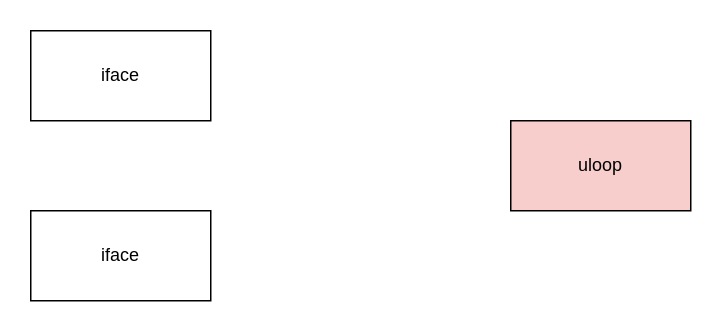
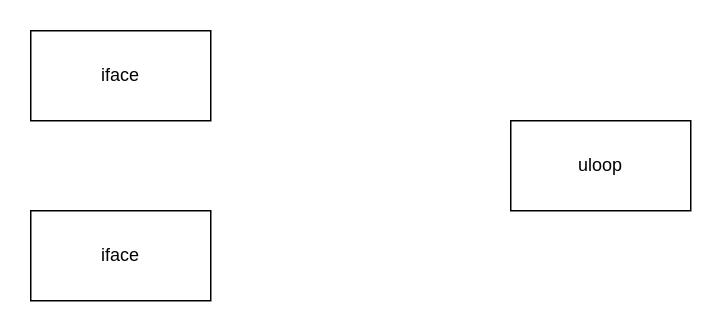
node "uloop": fillcolor #f8cecc -> #ffffff
